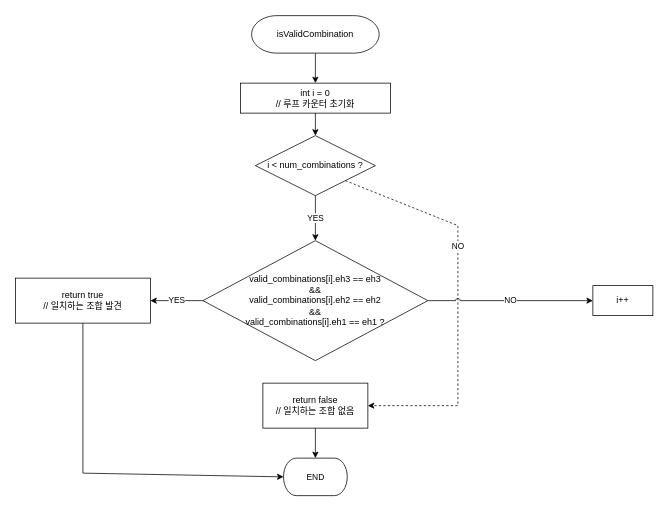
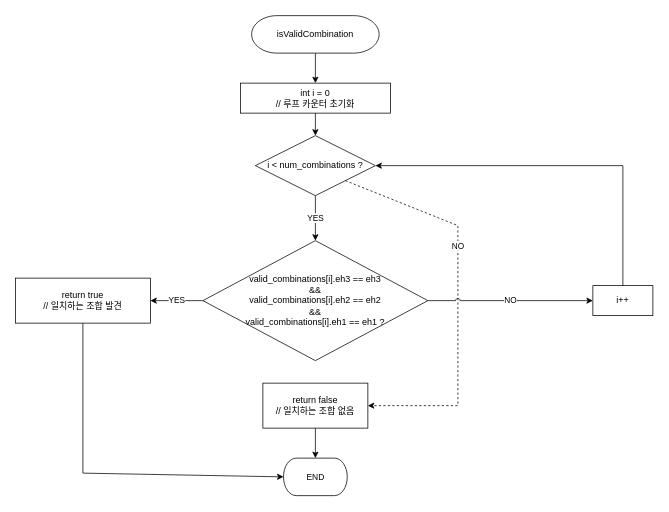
edge "i++" -> "i < num_combinations ?": added
